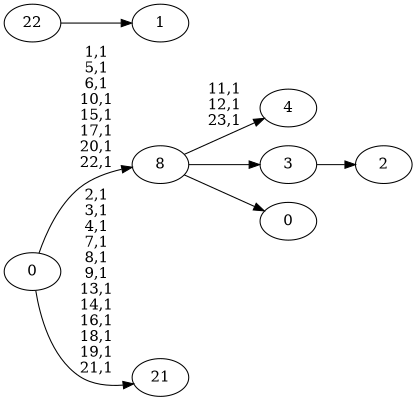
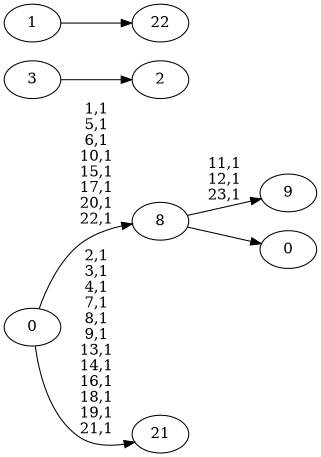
edge "22" -> "1": reversed
node "4": label "4" -> "9"
edge "8" -> "3": removed
